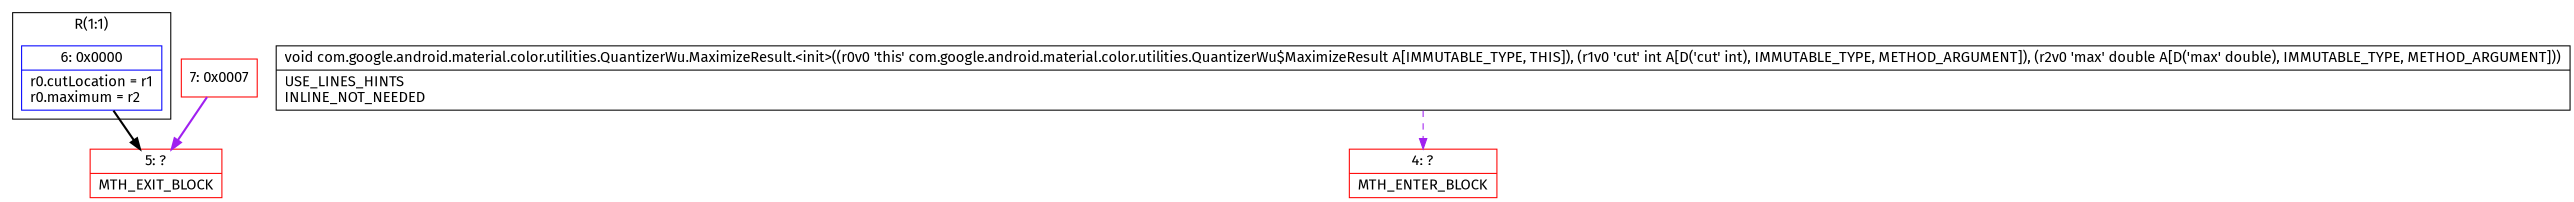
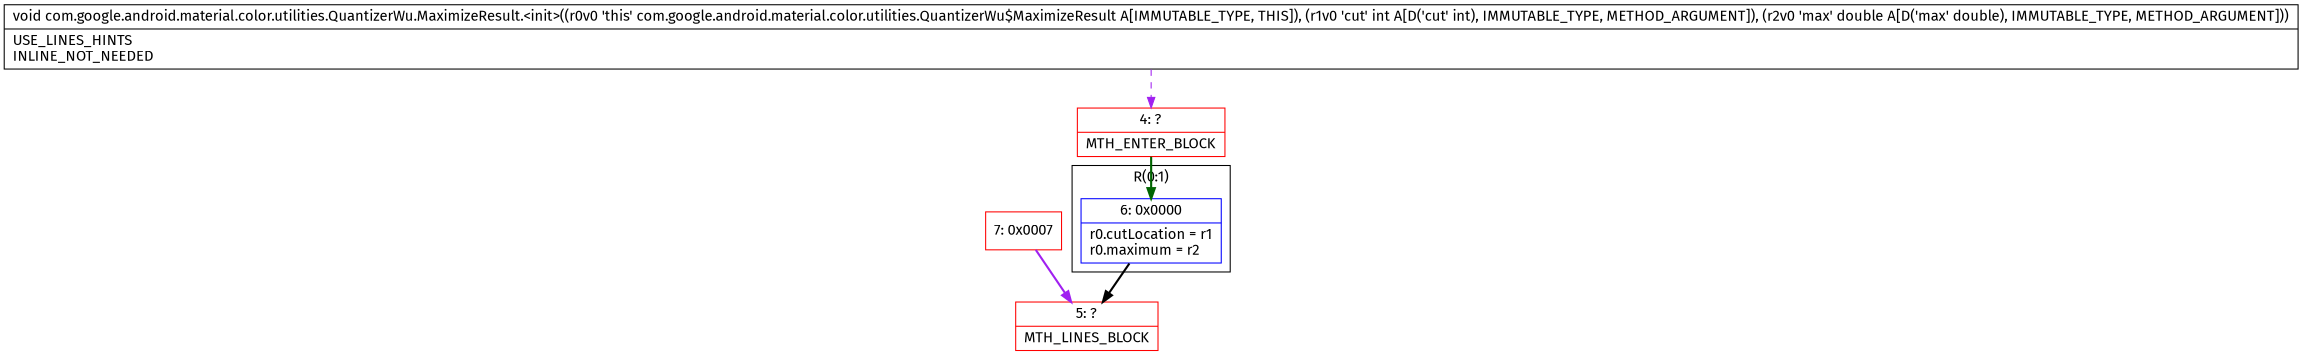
cluster "R(1:1)": label "R(1:1)" -> "R(0:1)"
edge "4: ?" -> "6: 0x0000": added
node "5: ?": text "MTH_EXIT_BLOCK" -> "MTH_LINES_BLOCK"
